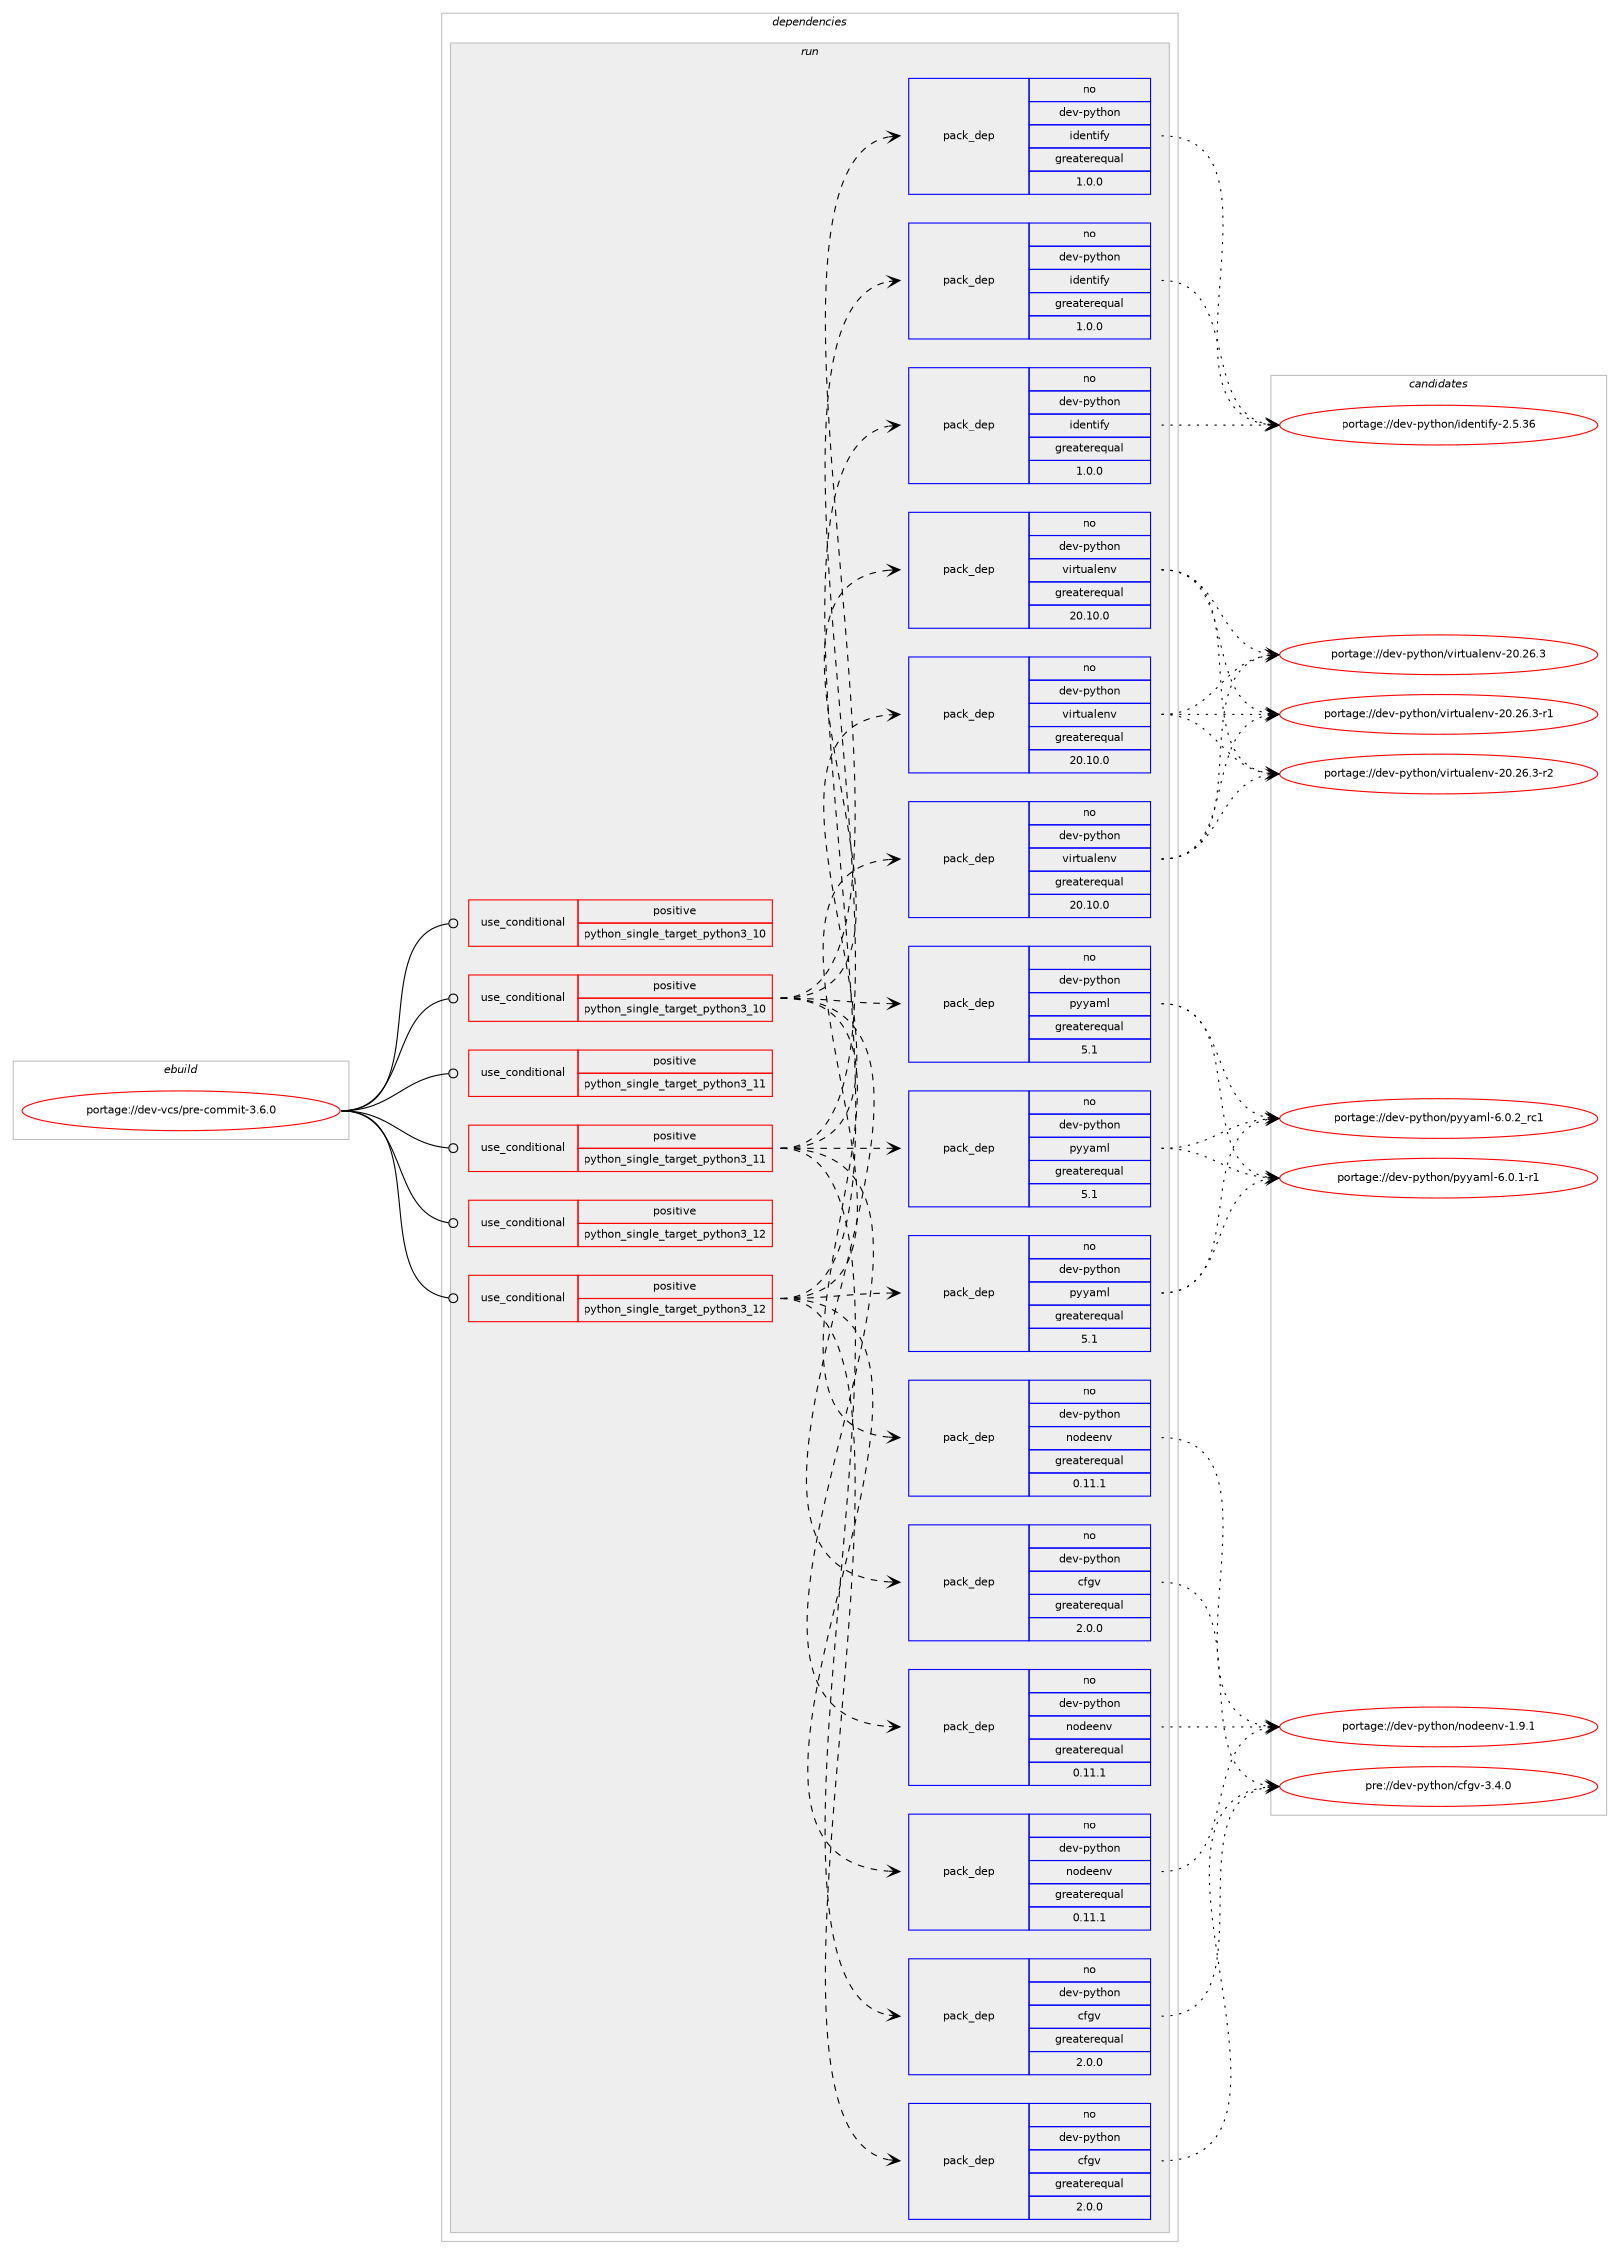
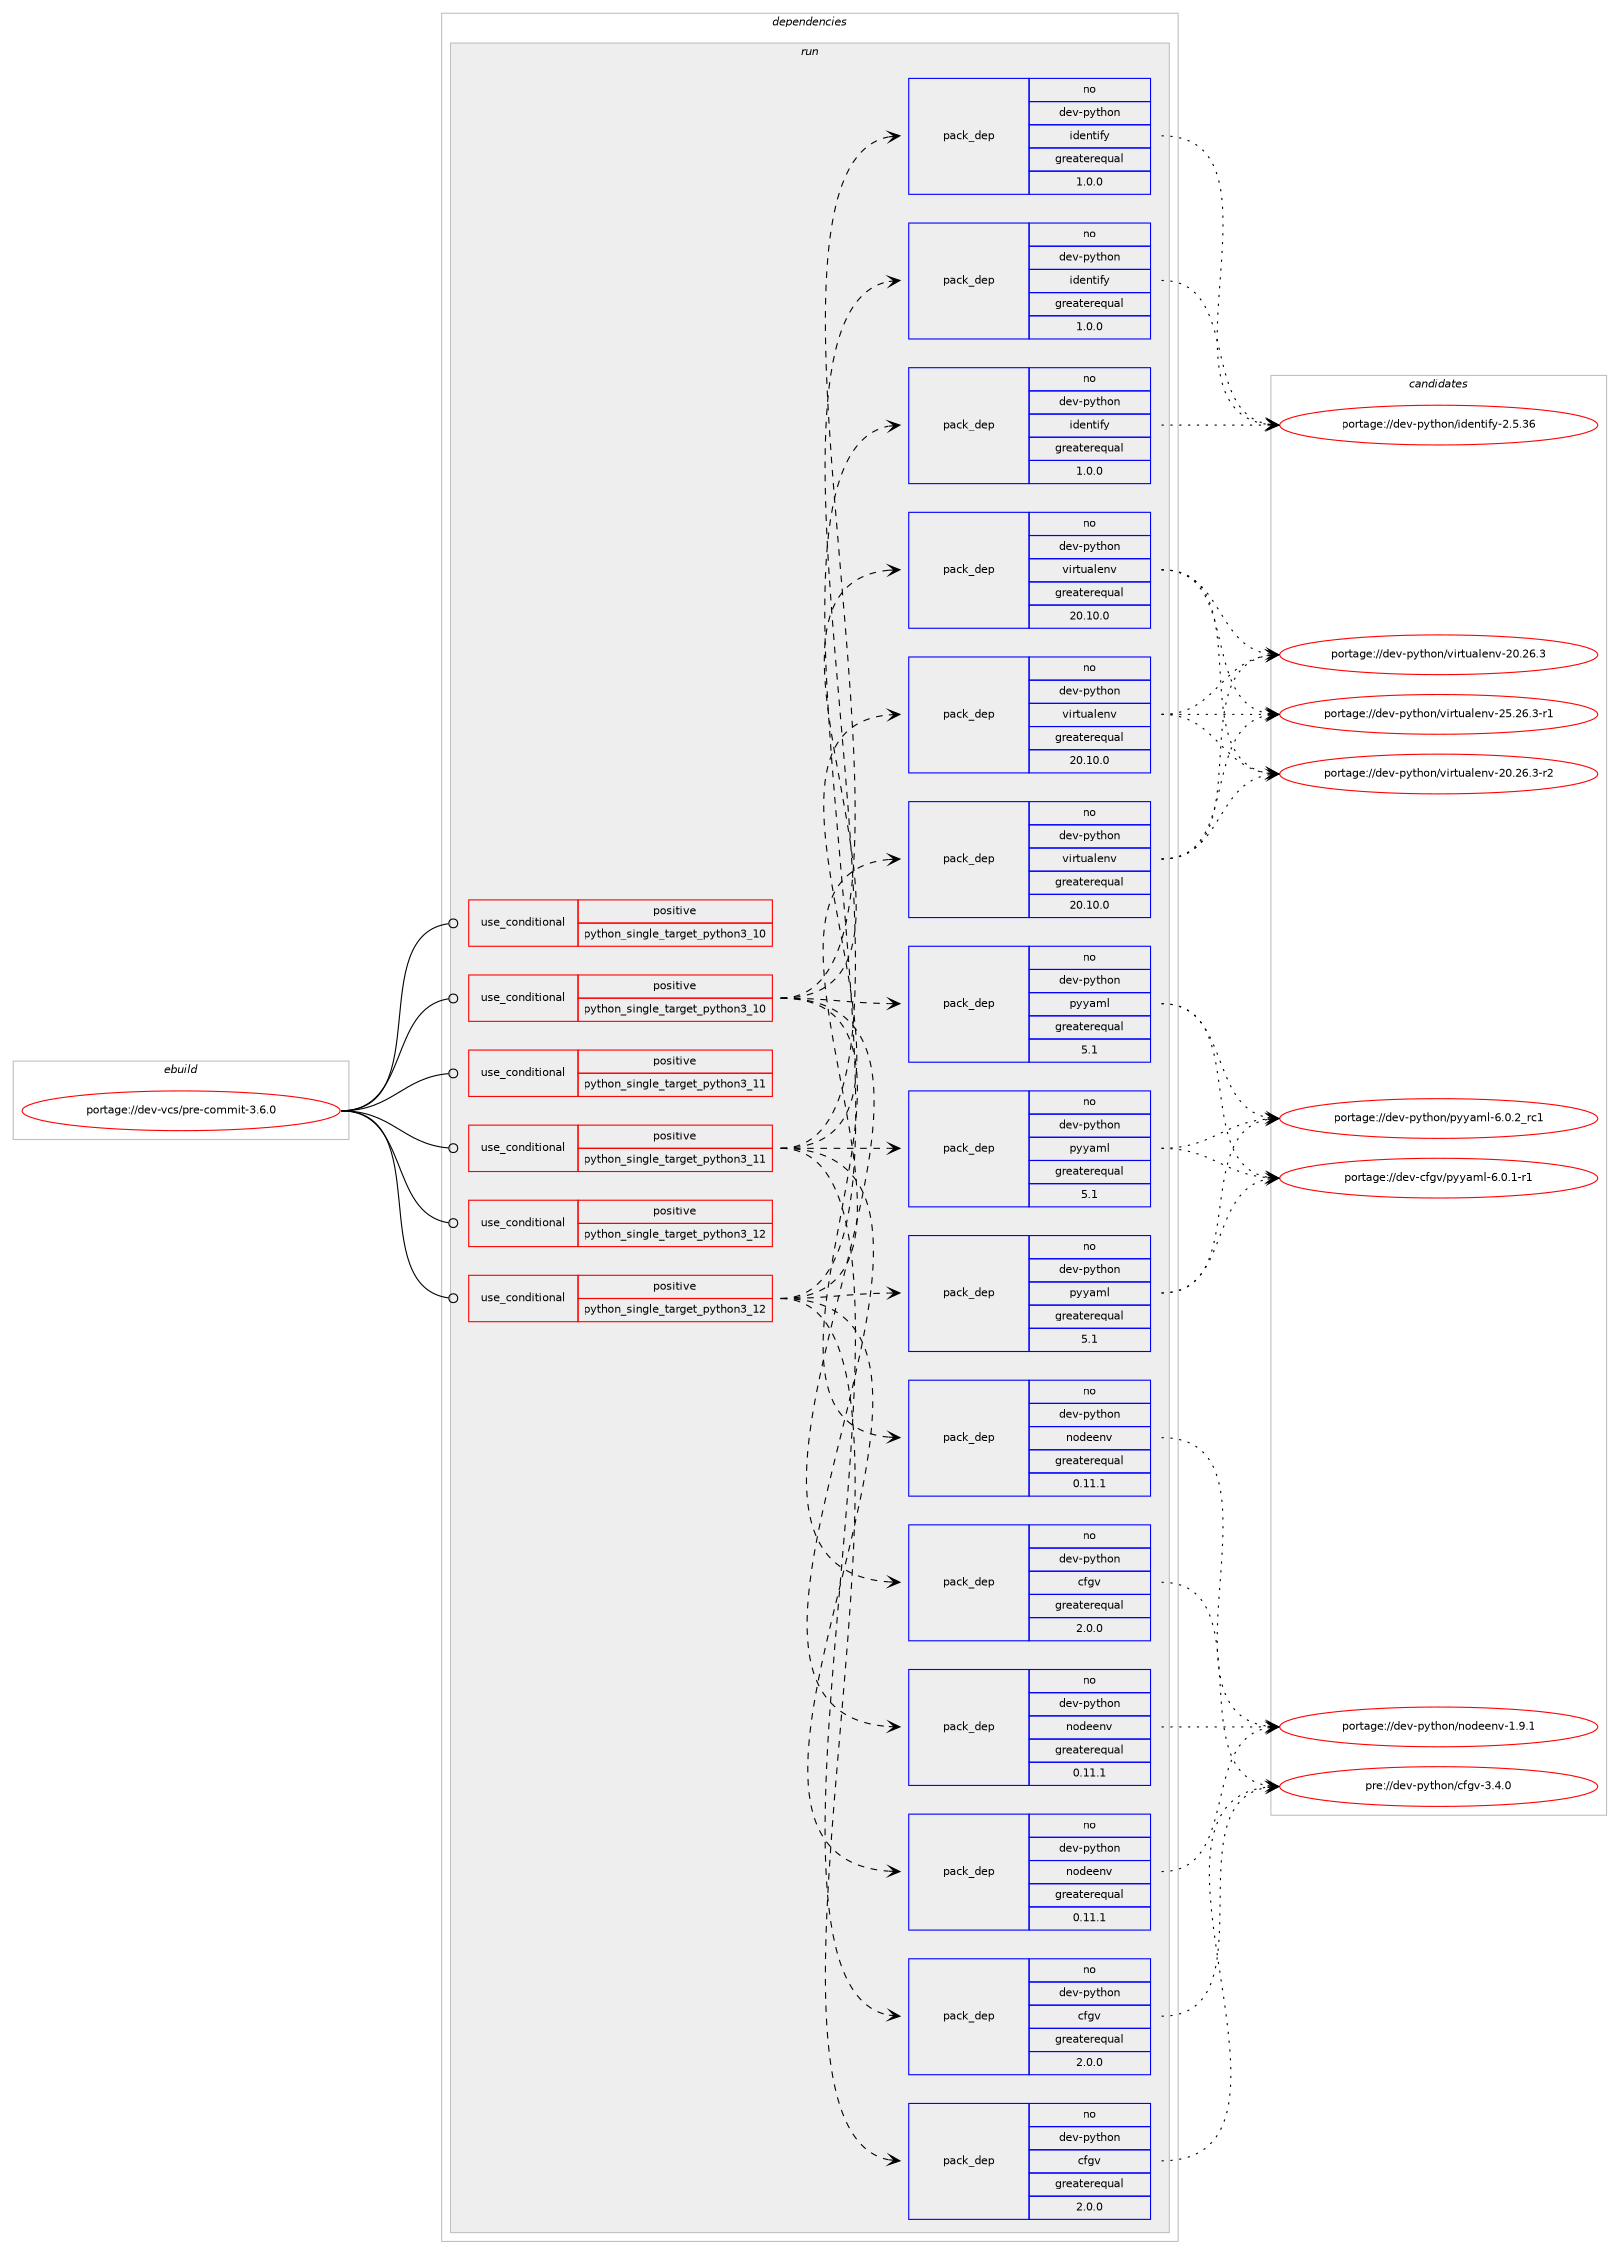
node "portage://dev-python/virtualenv-20.26.3-r1": label "portage://dev-python/virtualenv-20.26.3-r1" -> "portage://dev-python/virtualenv-25.26.3-r1"
node "portage://dev-python/pyyaml-6.0.1-r1": label "portage://dev-python/pyyaml-6.0.1-r1" -> "portage://dev-cfgv/pyyaml-6.0.1-r1"
